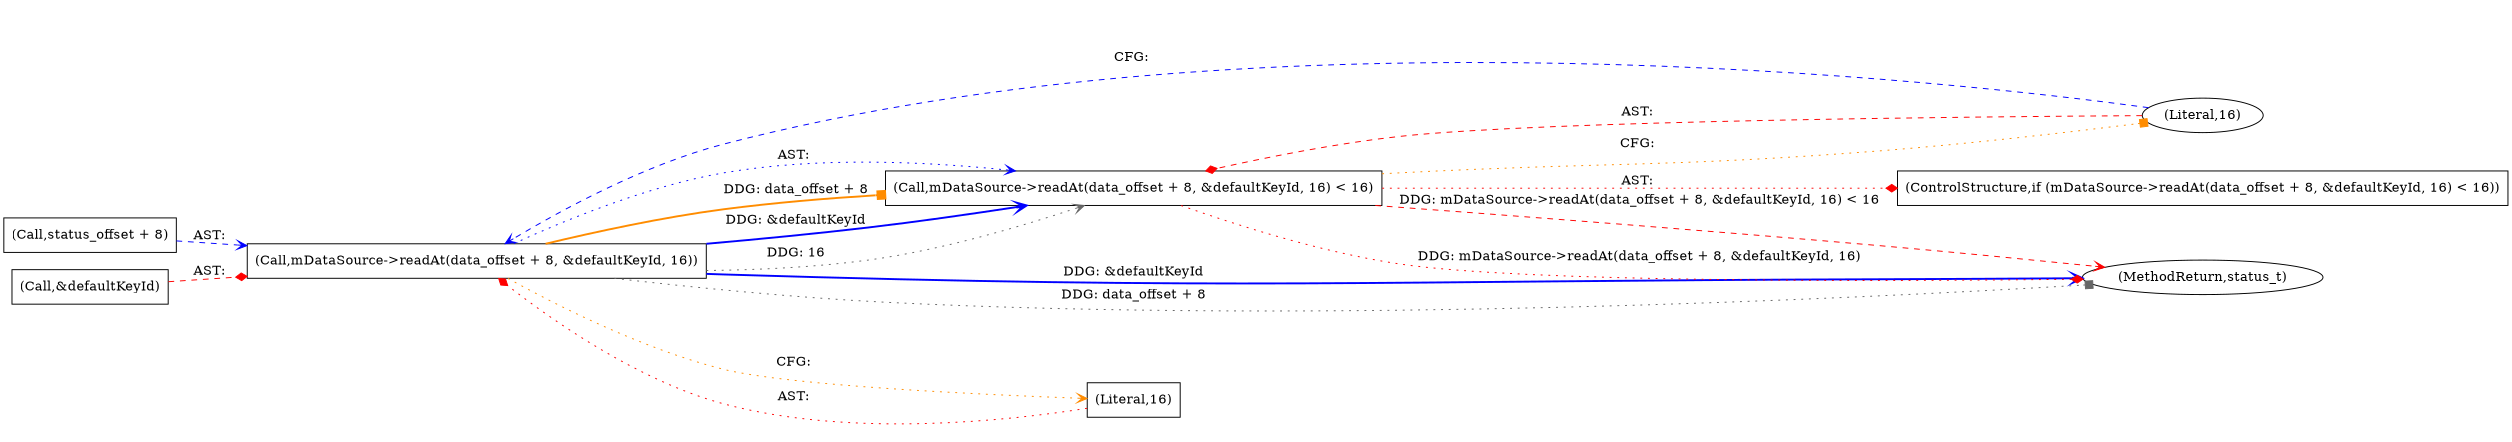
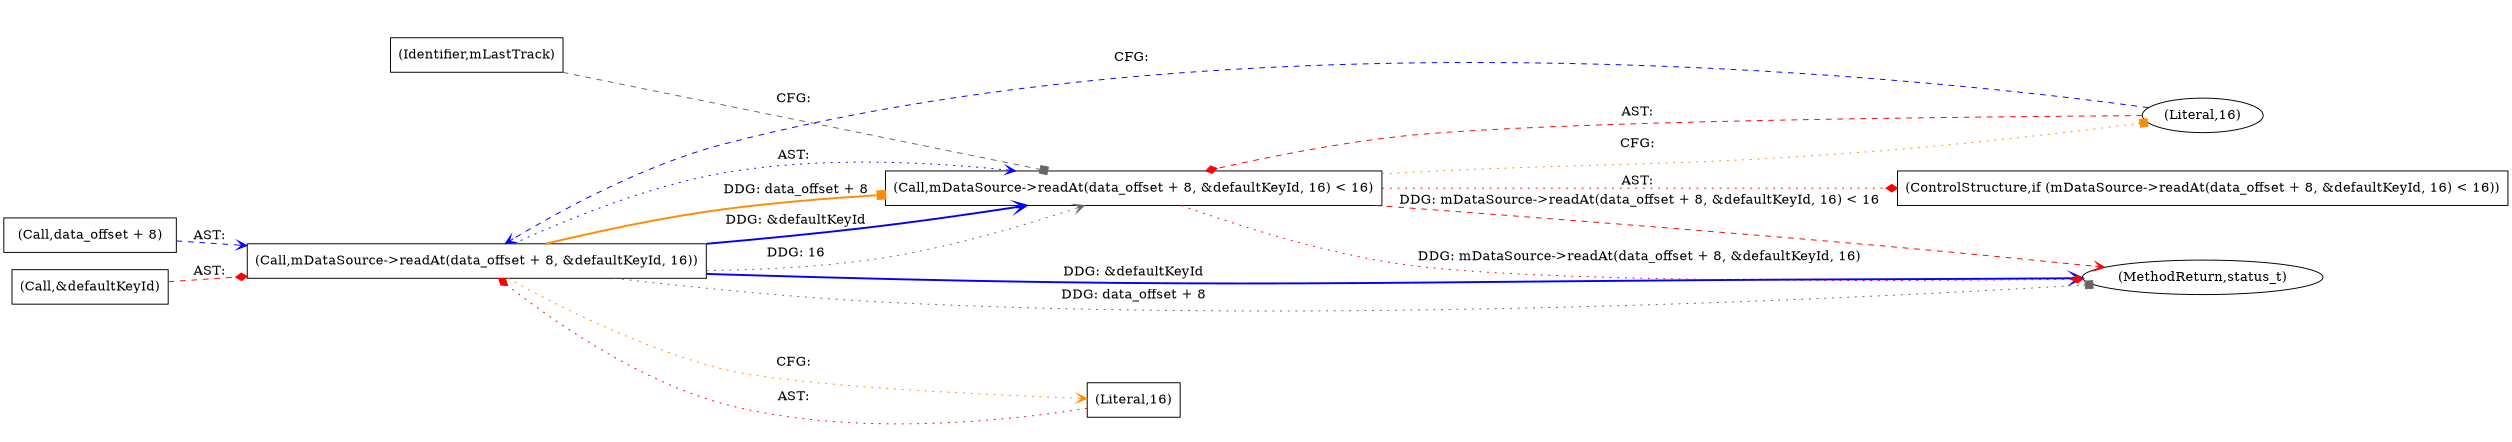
node "(Identifier,mLastTrack)": added
node "(Call,status_offset + 8)": label "(Call,status_offset + 8)" -> "(Call,data_offset + 8)"
